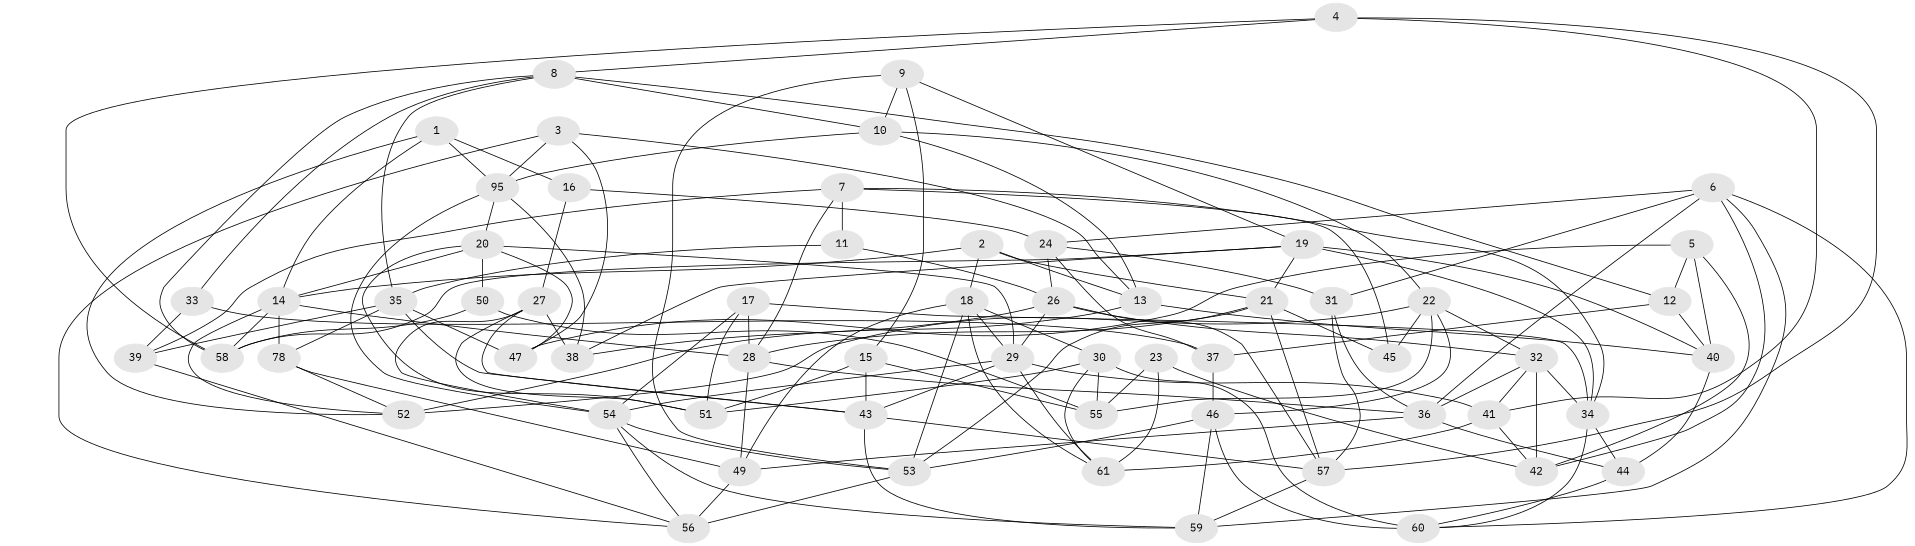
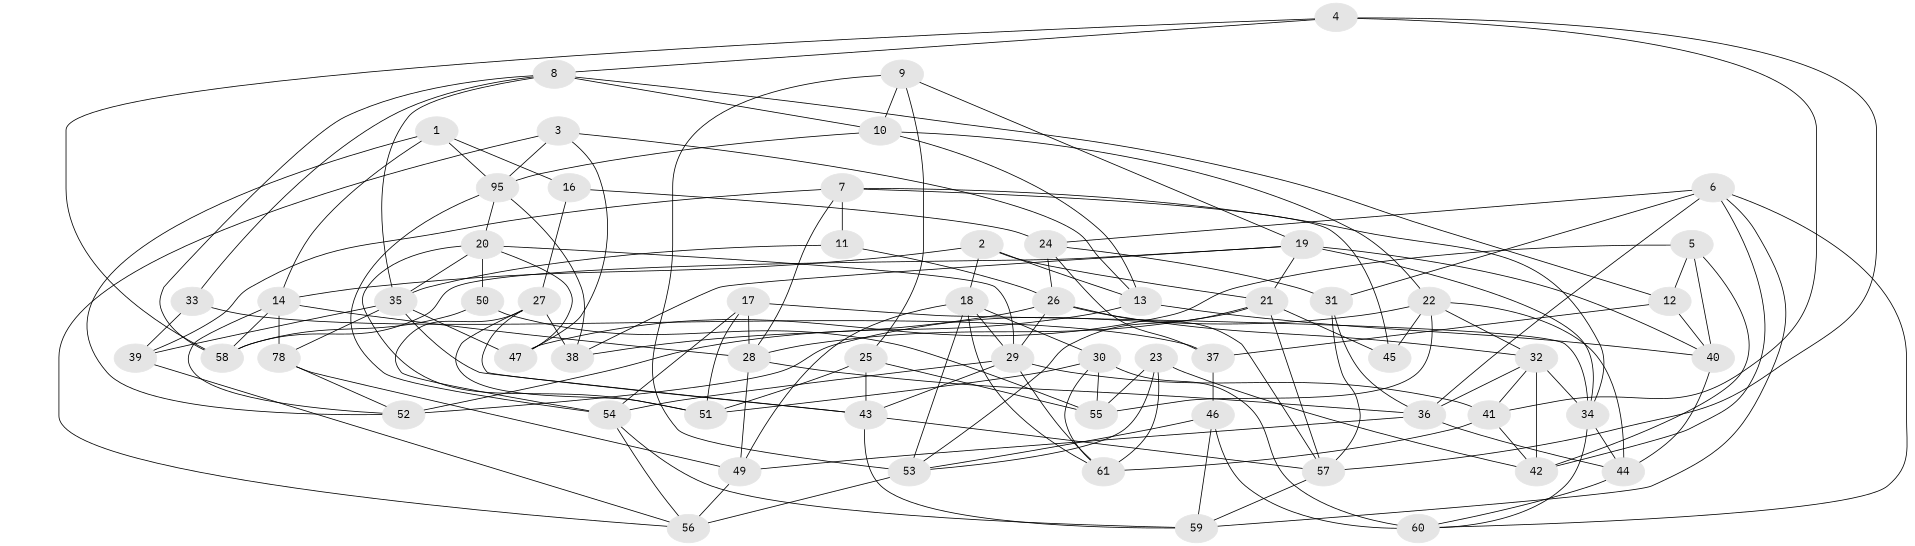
edge "20" -- "14": now "20" -- "35"
node "15": label "15" -> "25"
edge "22" -- "46": now "22" -- "44"
edge "54" -- "53": now "23" -- "53"
